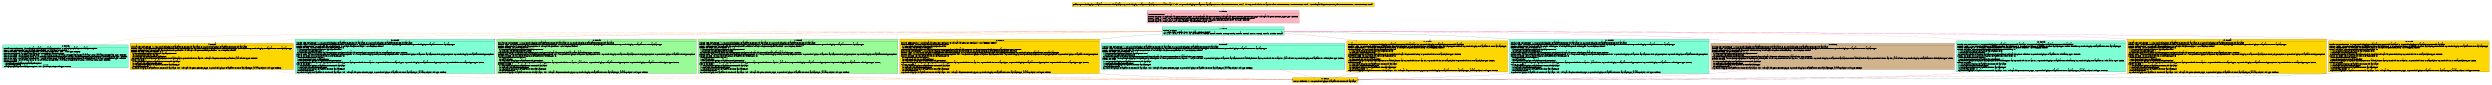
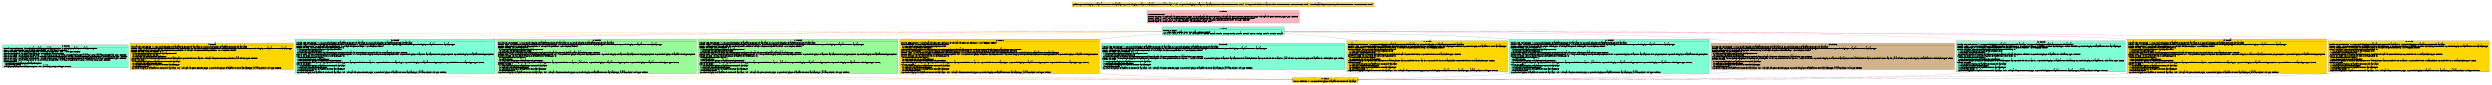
node "10: 0x00a0": text "(r5 I:java.osmdroid.views.MapView)" -> "(r5 I:org.osmdroid.views.MapView)"
node "8: 0x0078": text "(r5 I:java.lang.Object)" -> "(r5 I:java.lang.Triangle)"
